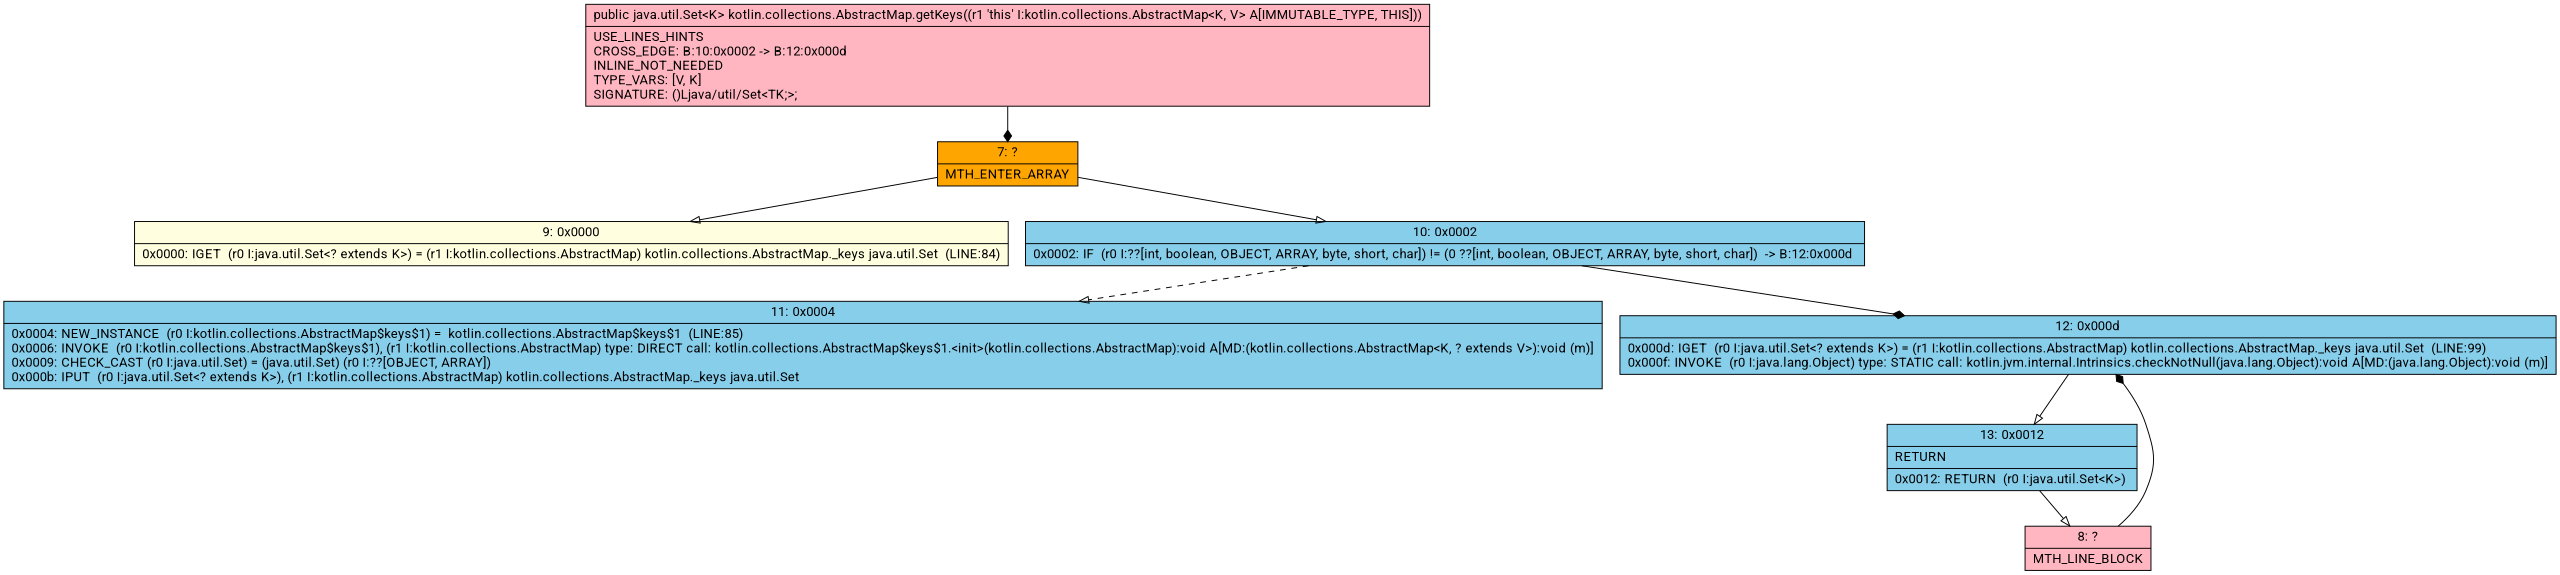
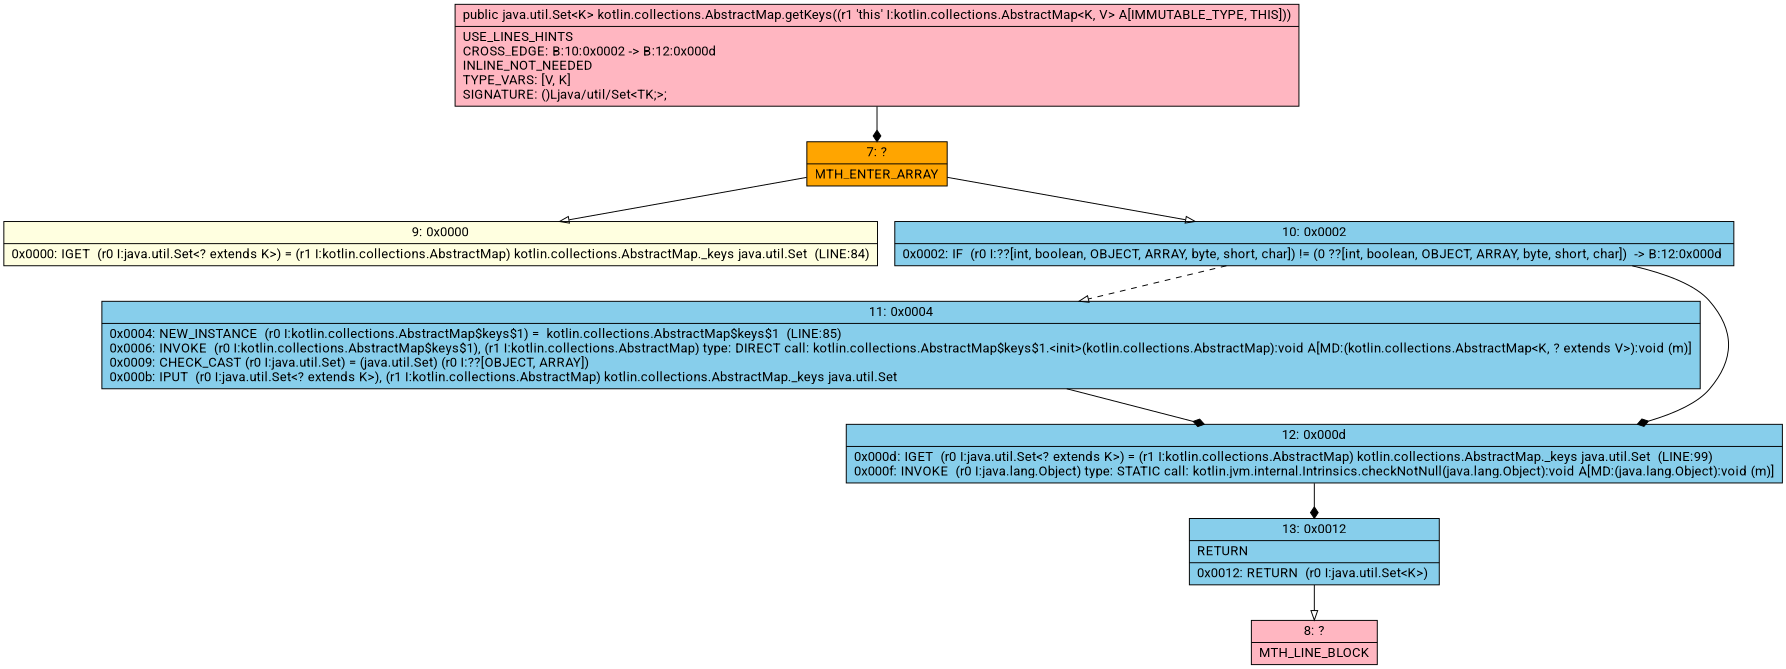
edge "12: 0x000d" -> "13: 0x0012": arrowhead onormal -> diamond
edge "8: ?" -> "12: 0x000d": now "11: 0x0004" -> "12: 0x000d"
